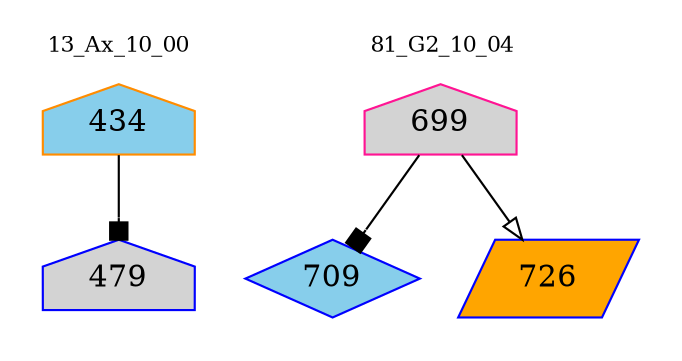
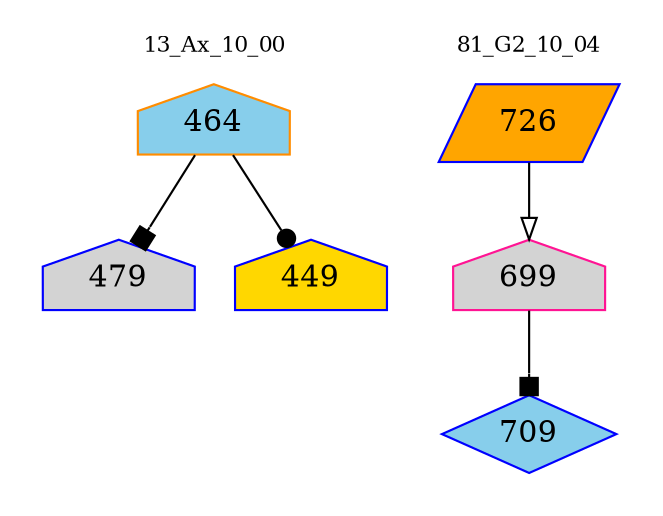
node "434": label "434" -> "464"
edge "699" -> "726": reversed
node "449": added
